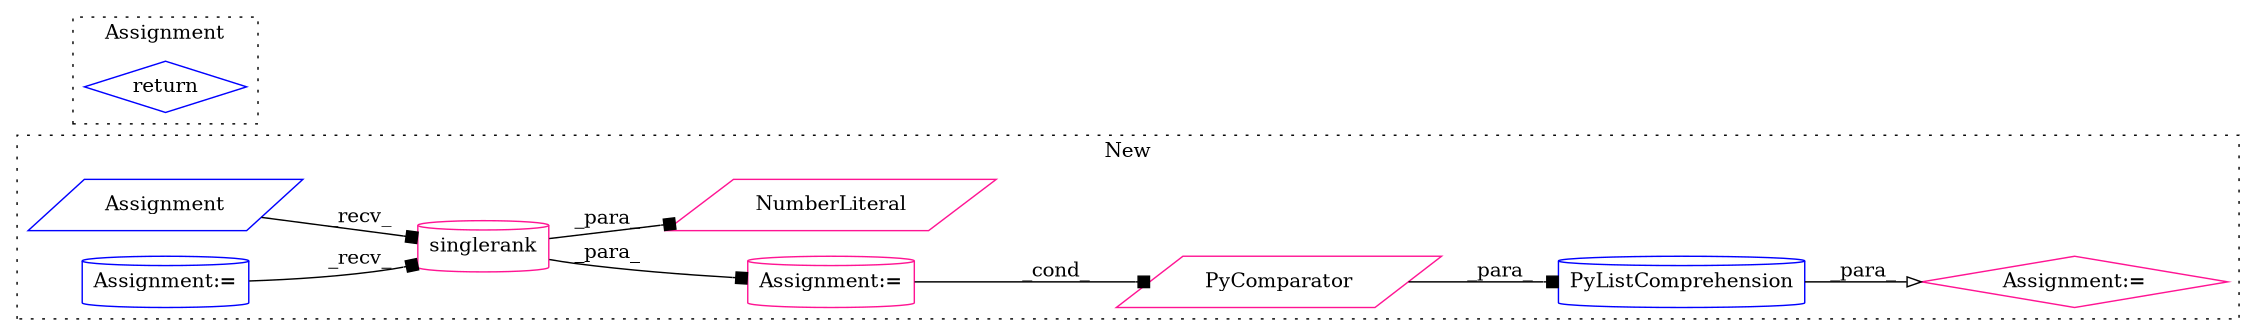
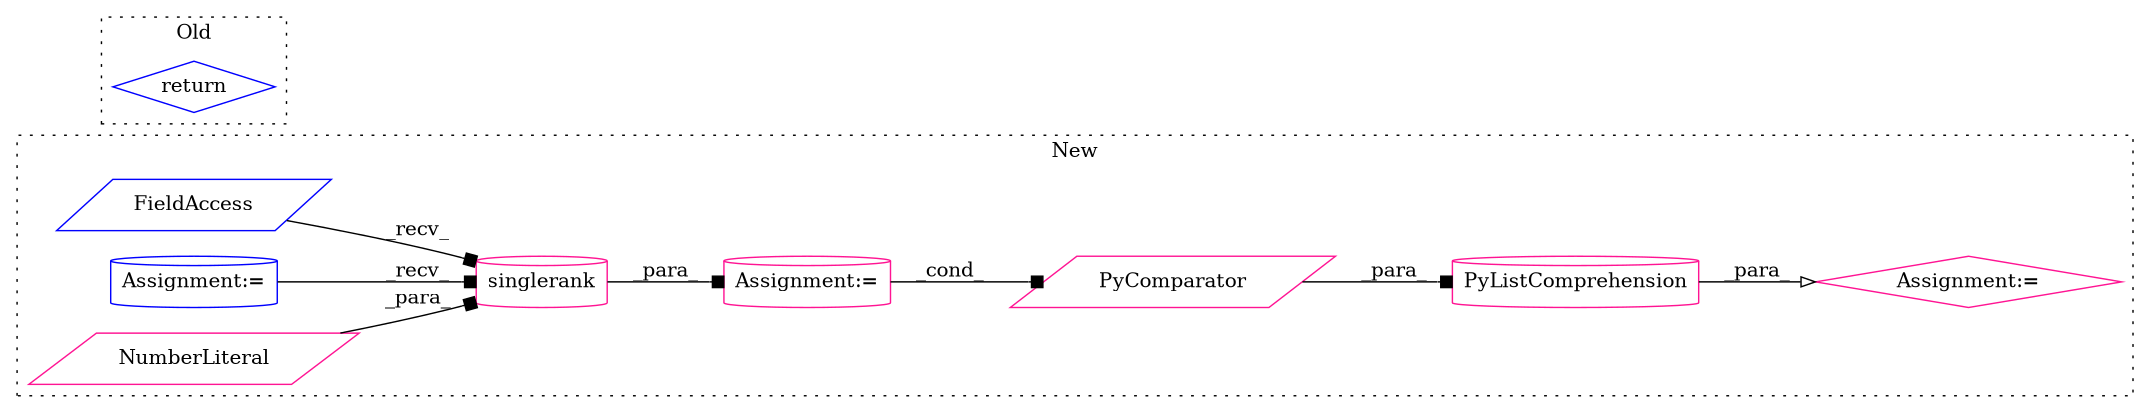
cluster "Assignment": label "Assignment" -> "Old"
node "Assignment": label "Assignment" -> "FieldAccess"
edge "singlerank" -> "NumberLiteral": reversed
node "PyListComprehension": color blue -> deeppink
